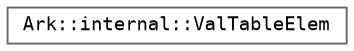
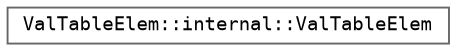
node "Ark::internal::ValTableElem": label "Ark::internal::ValTableElem" -> "ValTableElem::internal::ValTableElem"
